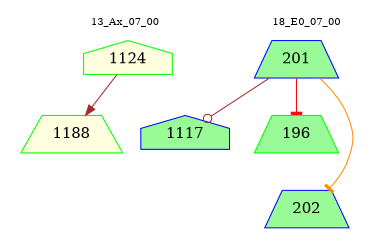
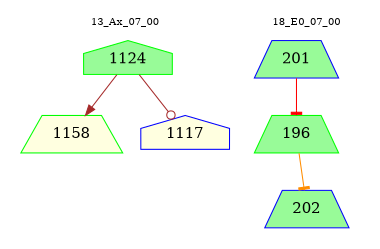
node "1124": fillcolor lightyellow -> palegreen
edge "201" -> "1117": now "1124" -> "1117"
edge "201" -> "202": now "196" -> "202"
node "1188": label "1188" -> "1158"
node "1117": fillcolor palegreen -> lightyellow
